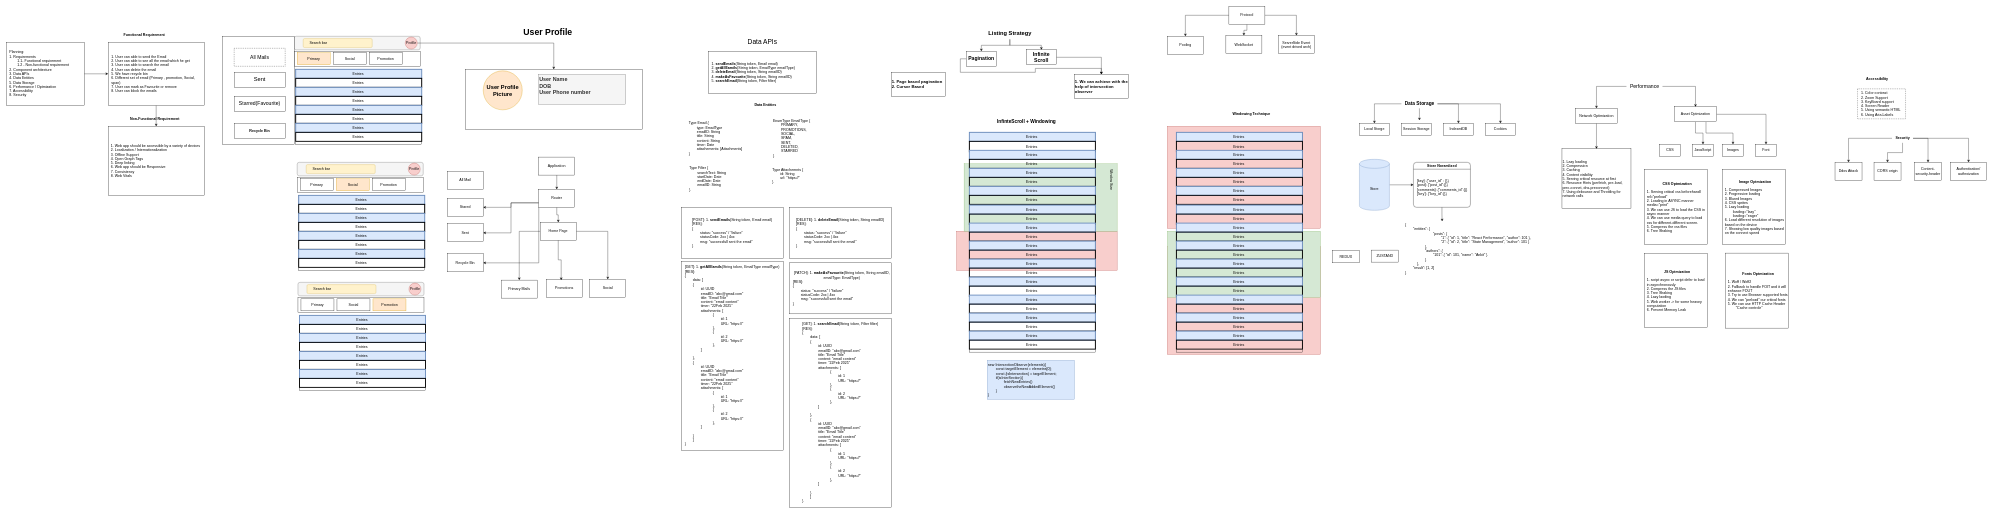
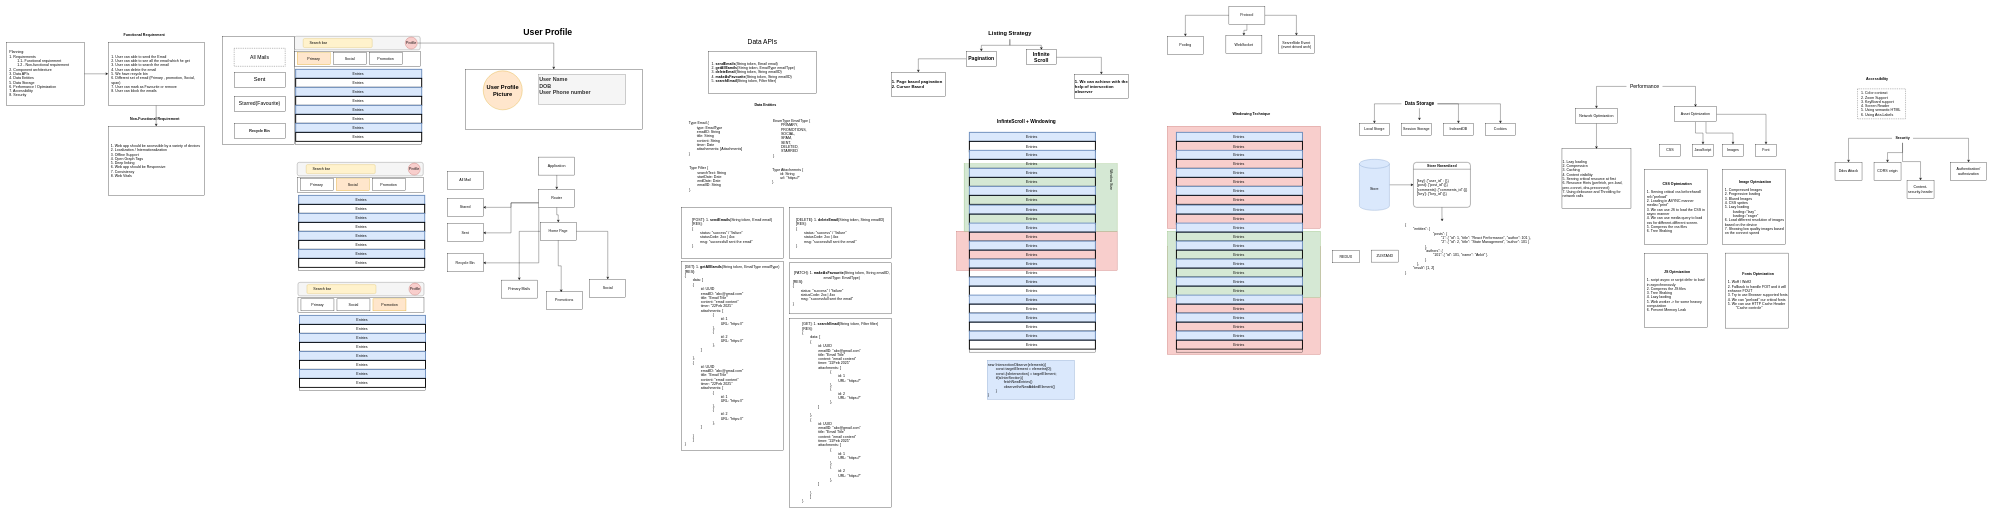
edge "Pagination" -> "1. We can achieve with the help of intersection observer": now "Pagination" -> "1. Page based pagination 2. Cursor Based"
node "Content-security-header": moved (1928, 171) -> (1920, 189)
node "Promotions": moved (564, 288) -> (564, 300)
